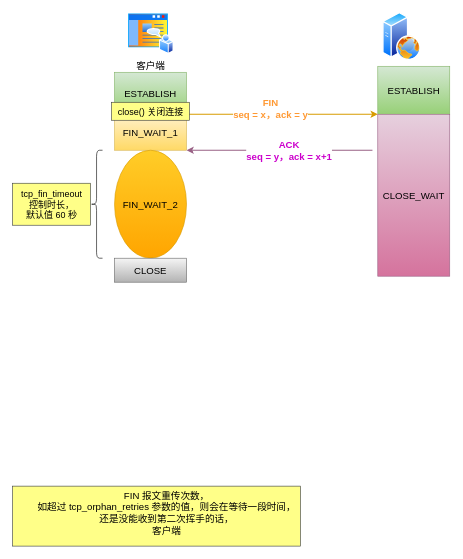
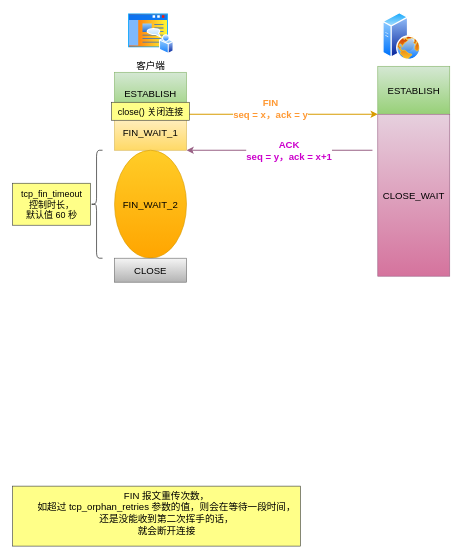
node "FIN 报文重传次数，如超过 tcp_orphan_retries 参数的值，则会在等待一段时间，还是没能收到第二次挥手的话，客户端": label "FIN 报文重传次数，如超过 tcp_orphan_retries 参数的值，则会在等待一段时间，还是没能收到第二次挥手的话，客户端" -> "FIN 报文重传次数，如超过 tcp_orphan_retries 参数的值，则会在等待一段时间，还是没能收到第二次挥手的话，就会断开连接"
